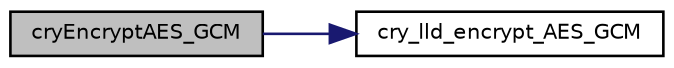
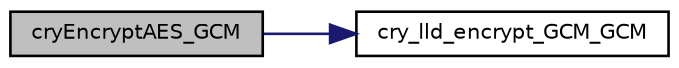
node "cry_lld_encrypt_AES_GCM": label "cry_lld_encrypt_AES_GCM" -> "cry_lld_encrypt_GCM_GCM"
